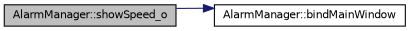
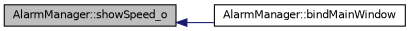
edge "AlarmManager::showSpeed_o" -> "AlarmManager::bindMainWindow": reversed
